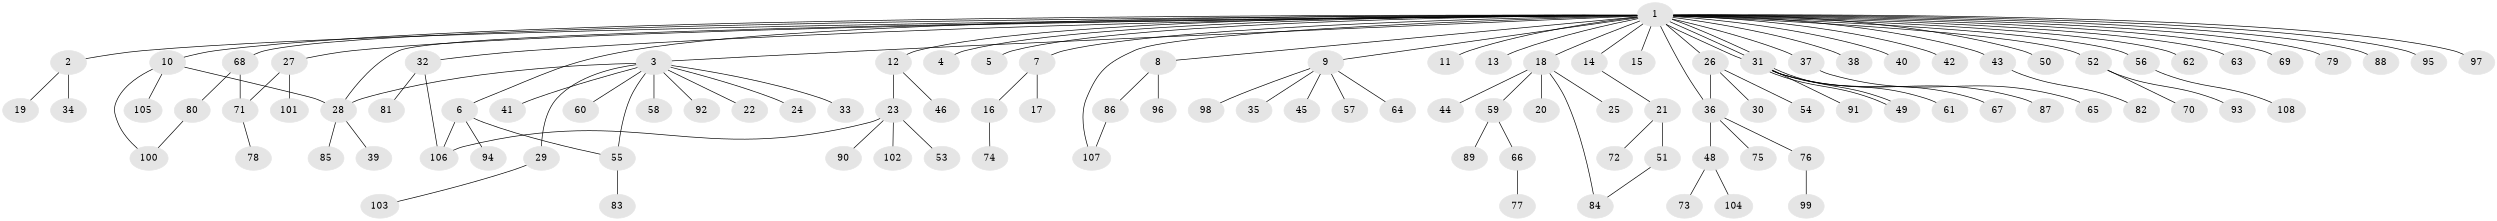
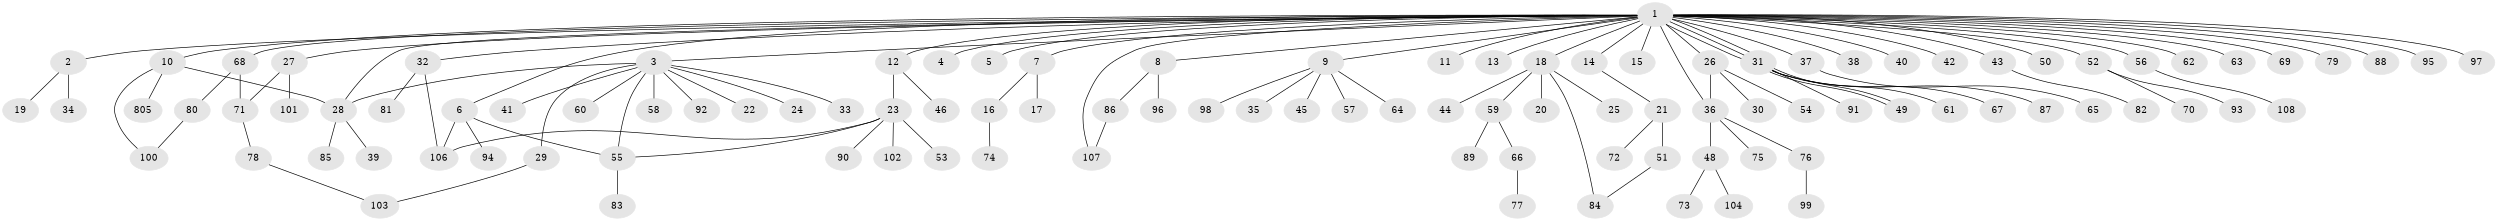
node "105": label "105" -> "805"
edge "23" -- "55": added
edge "78" -- "103": added
